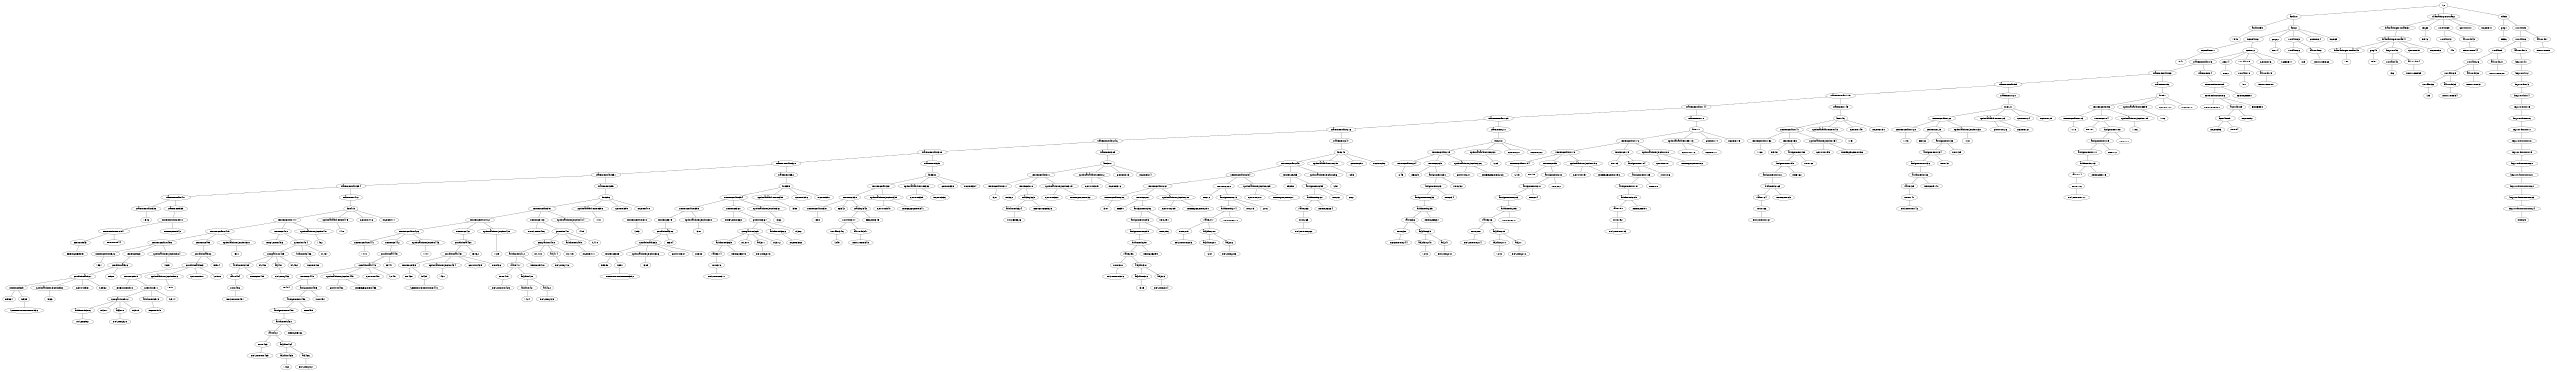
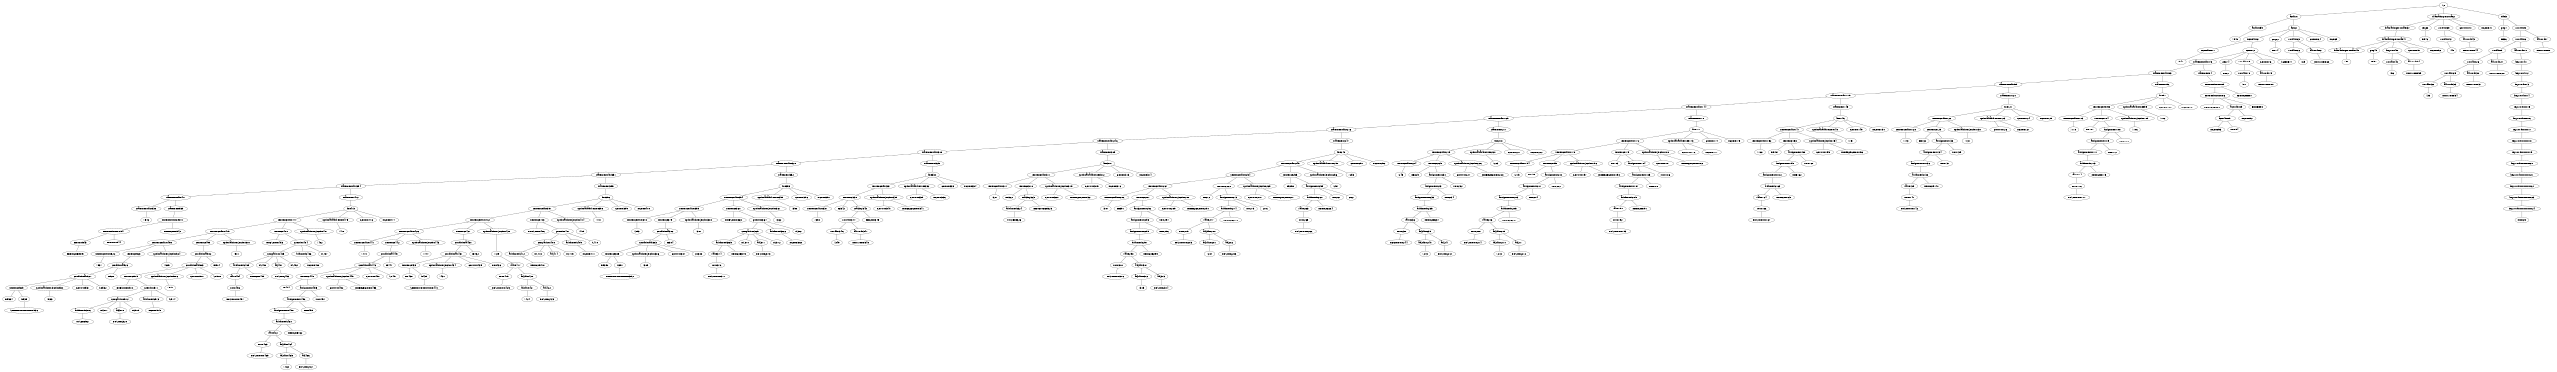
edge "sentence_list_359" -- "sentence_list_378": added
edge "arithmetic412" -- "value417": now "λ429" -- "value417"
node "POS_ADJ416": removed
